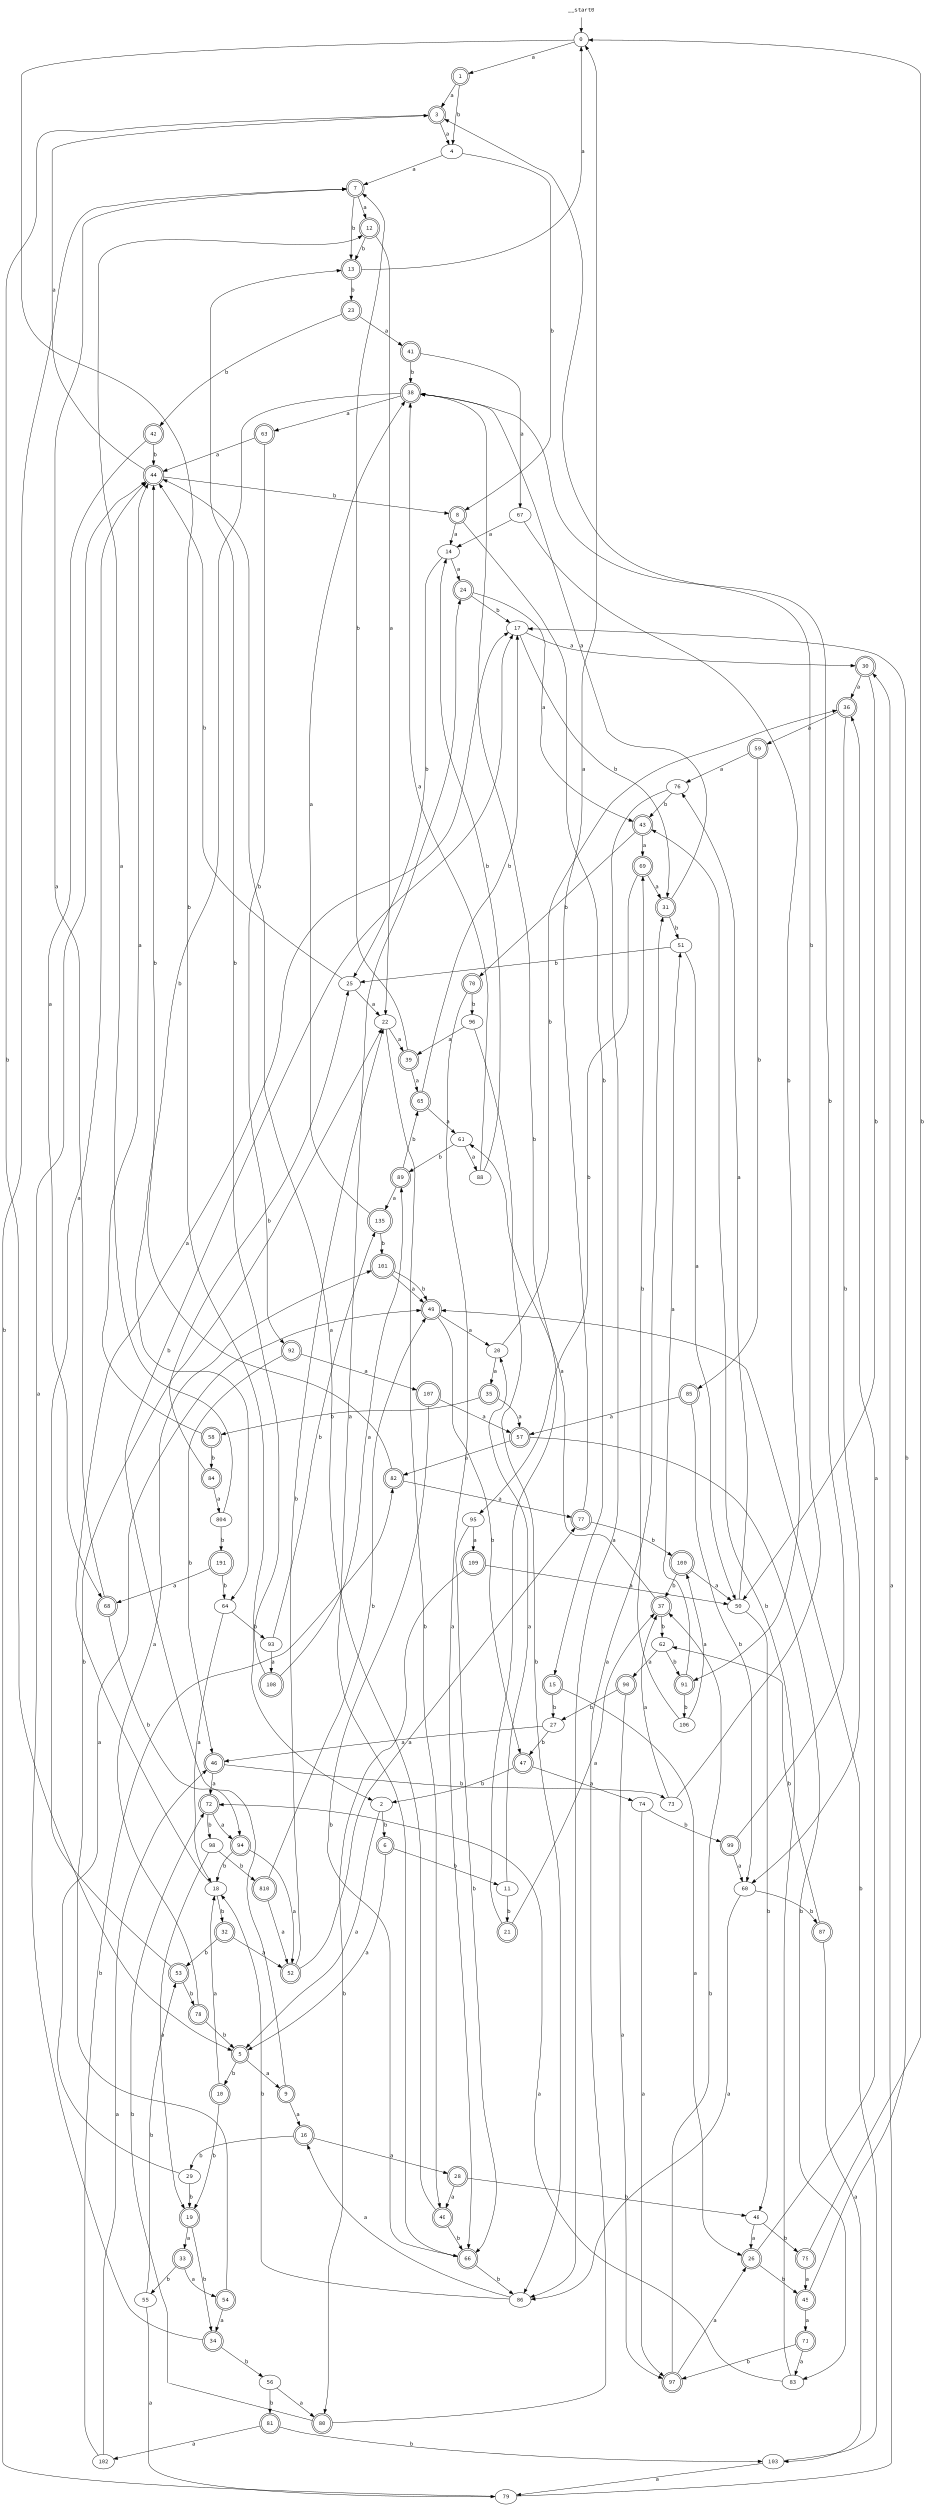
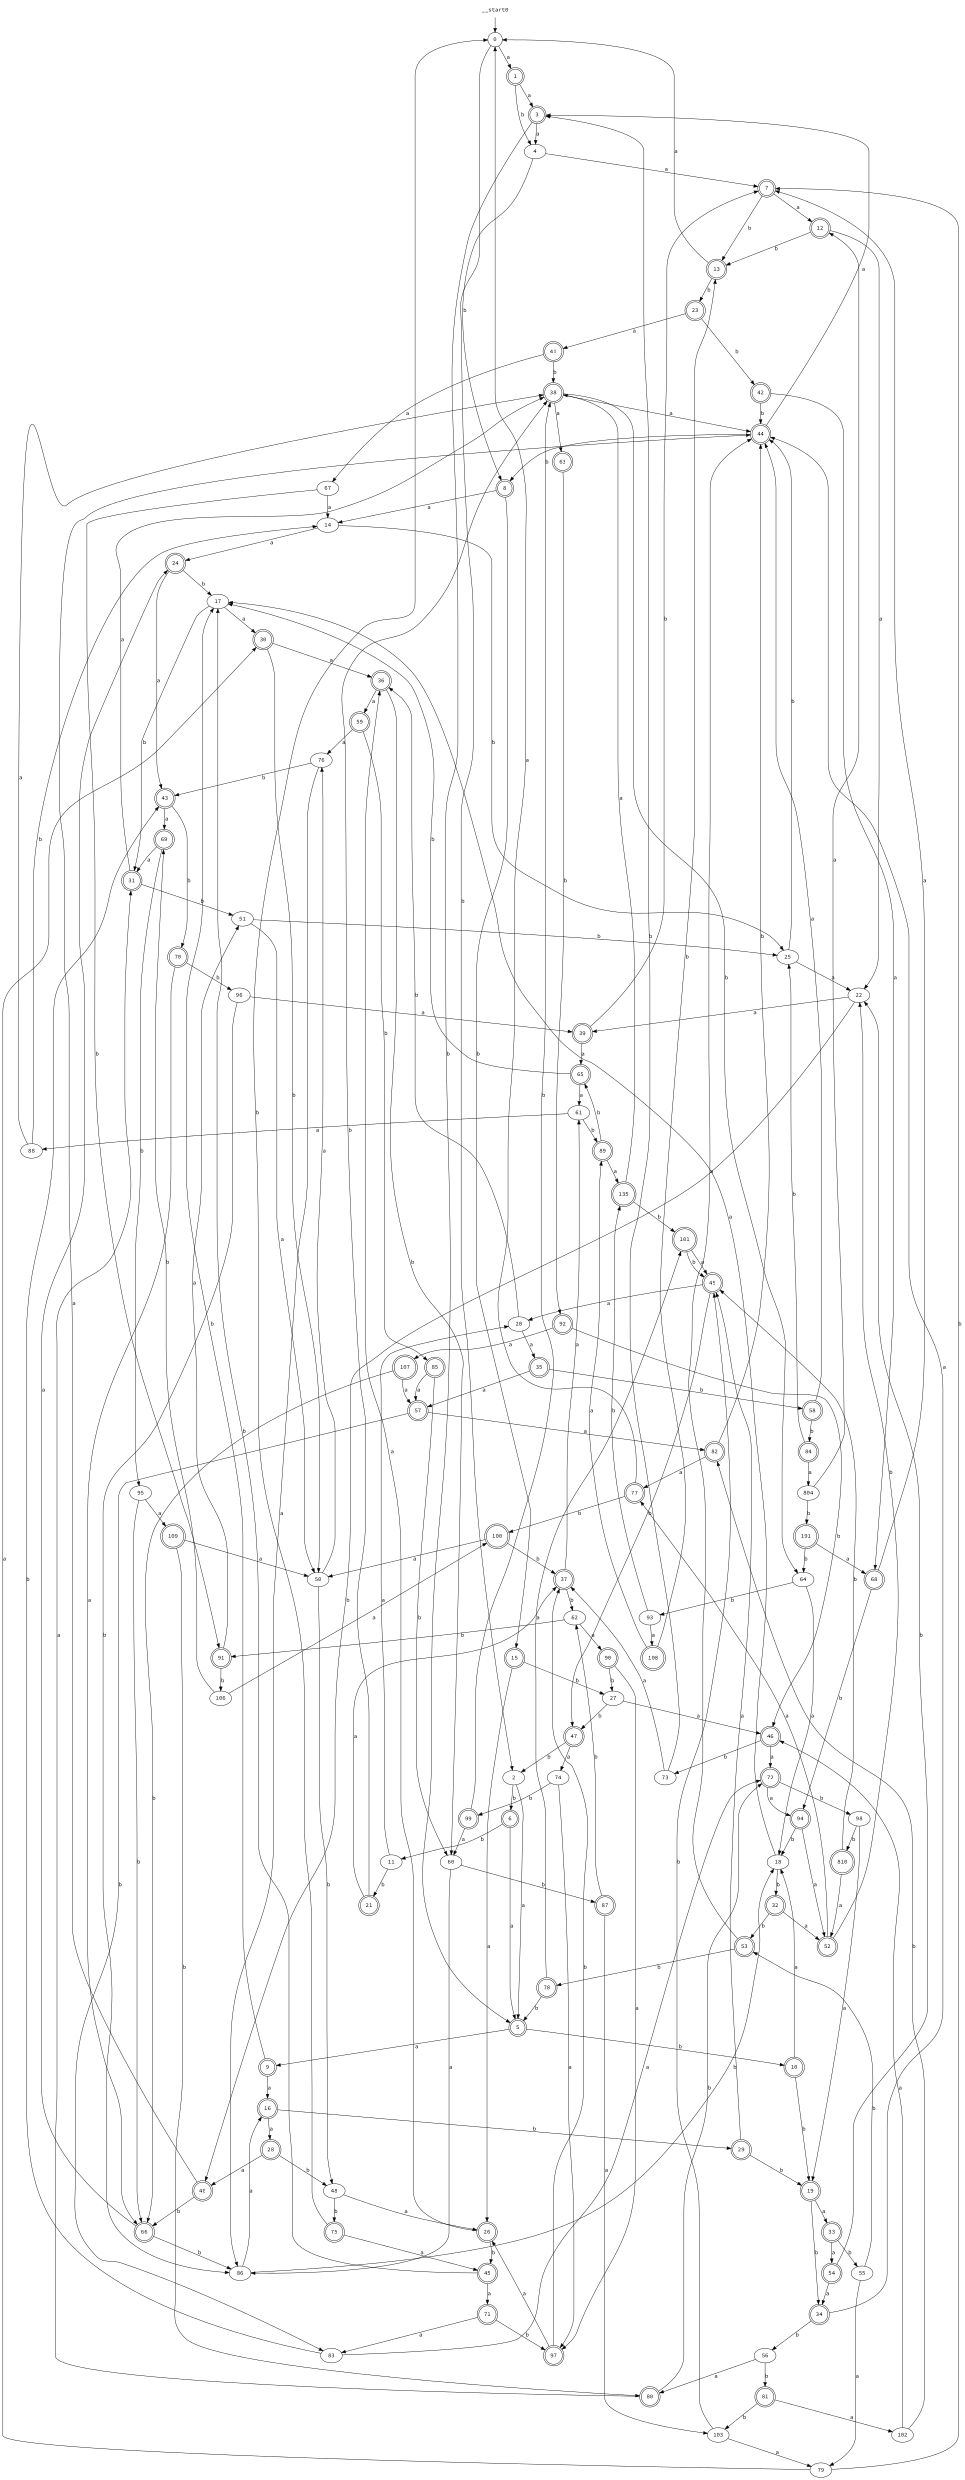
edge "63" -> "44": now "38" -> "44"
node "29": shape ellipse -> doublecircle
